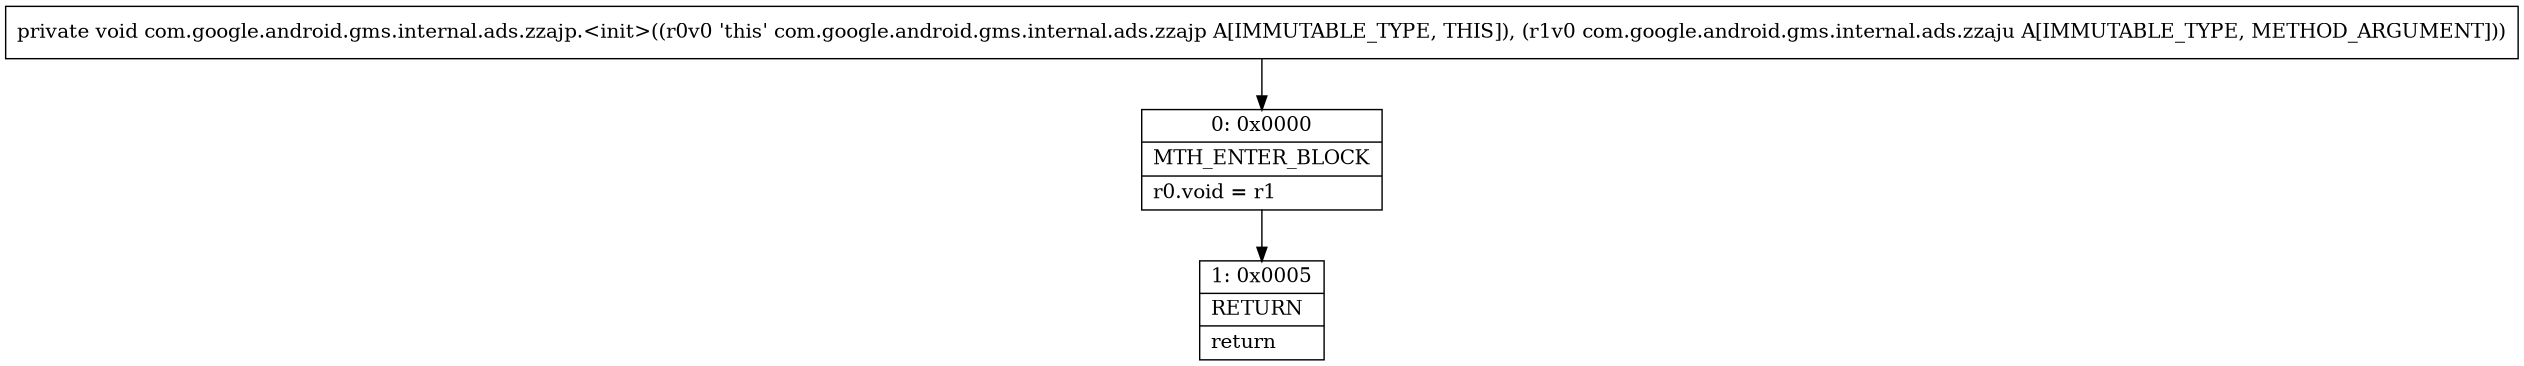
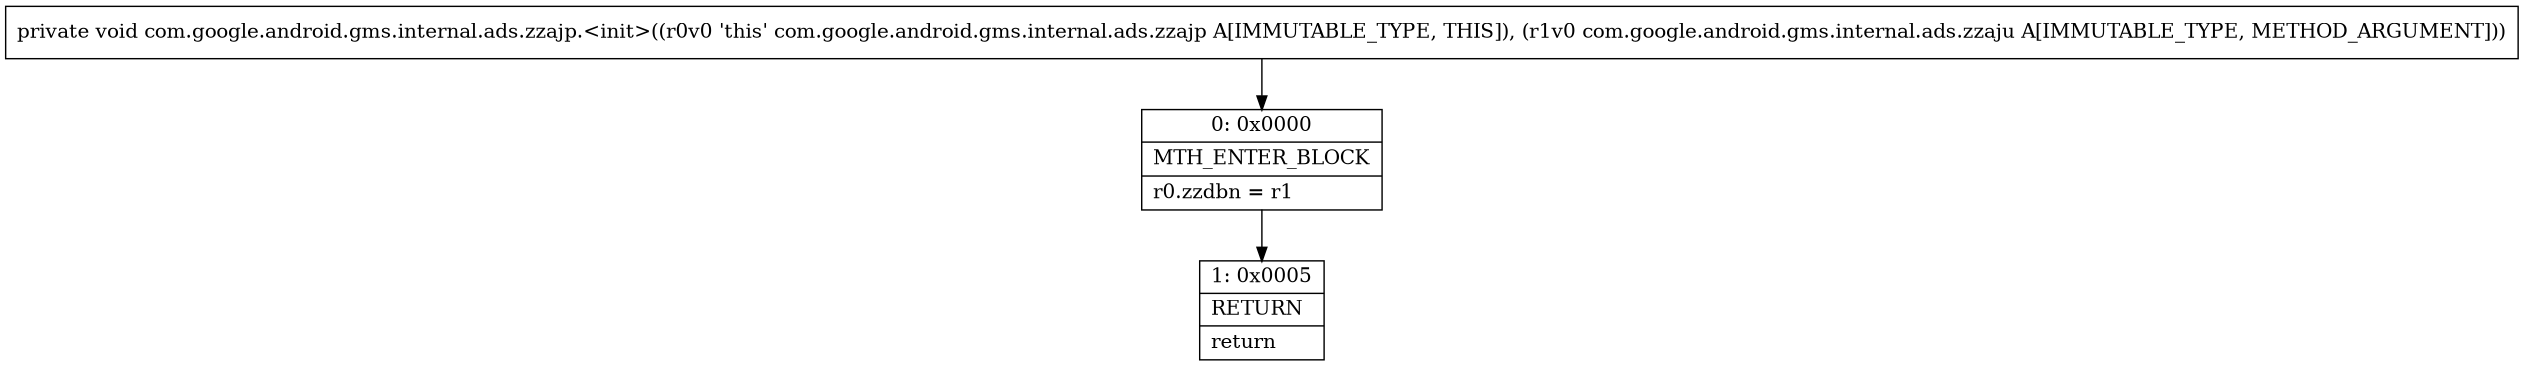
node "0: 0x0000": text "r0.void = r1" -> "r0.zzdbn = r1"
